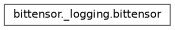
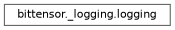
node "bittensor._logging.bittensor": label "bittensor._logging.bittensor" -> "bittensor._logging.logging"
